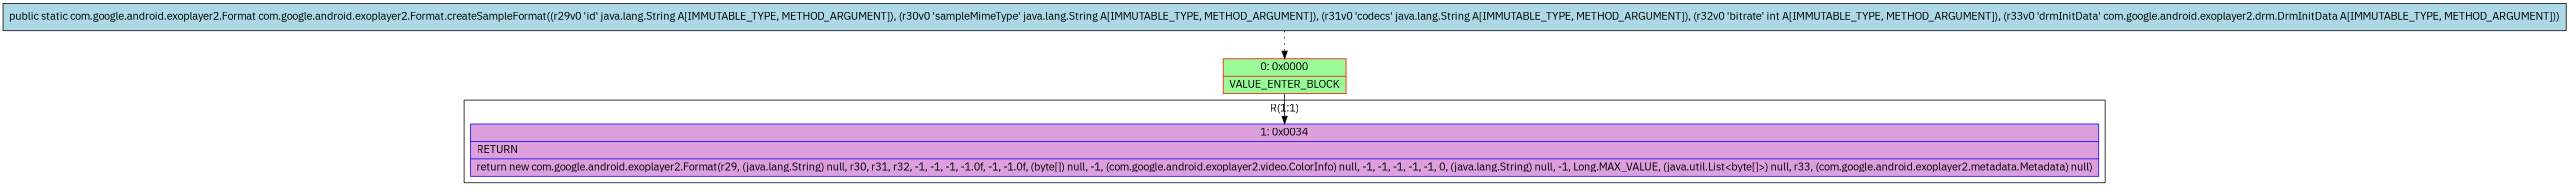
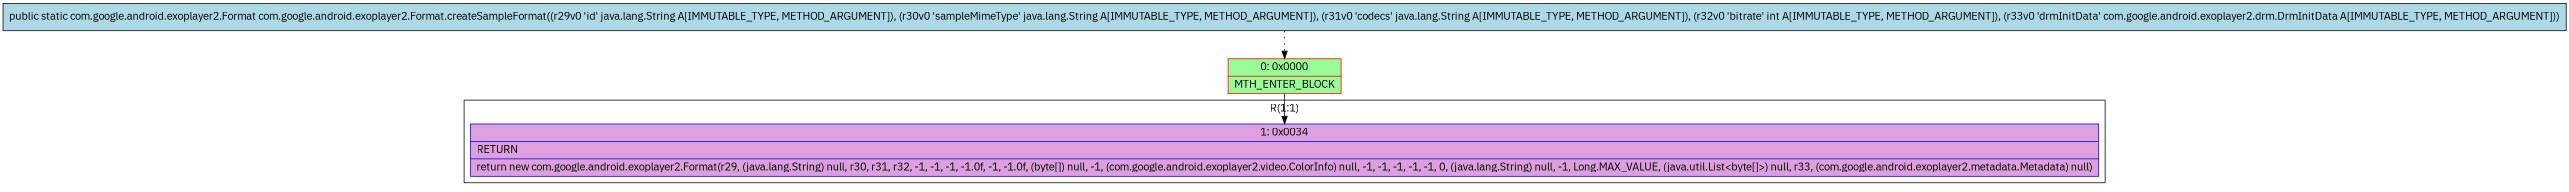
node "0: 0x0000": text "VALUE_ENTER_BLOCK" -> "MTH_ENTER_BLOCK"
